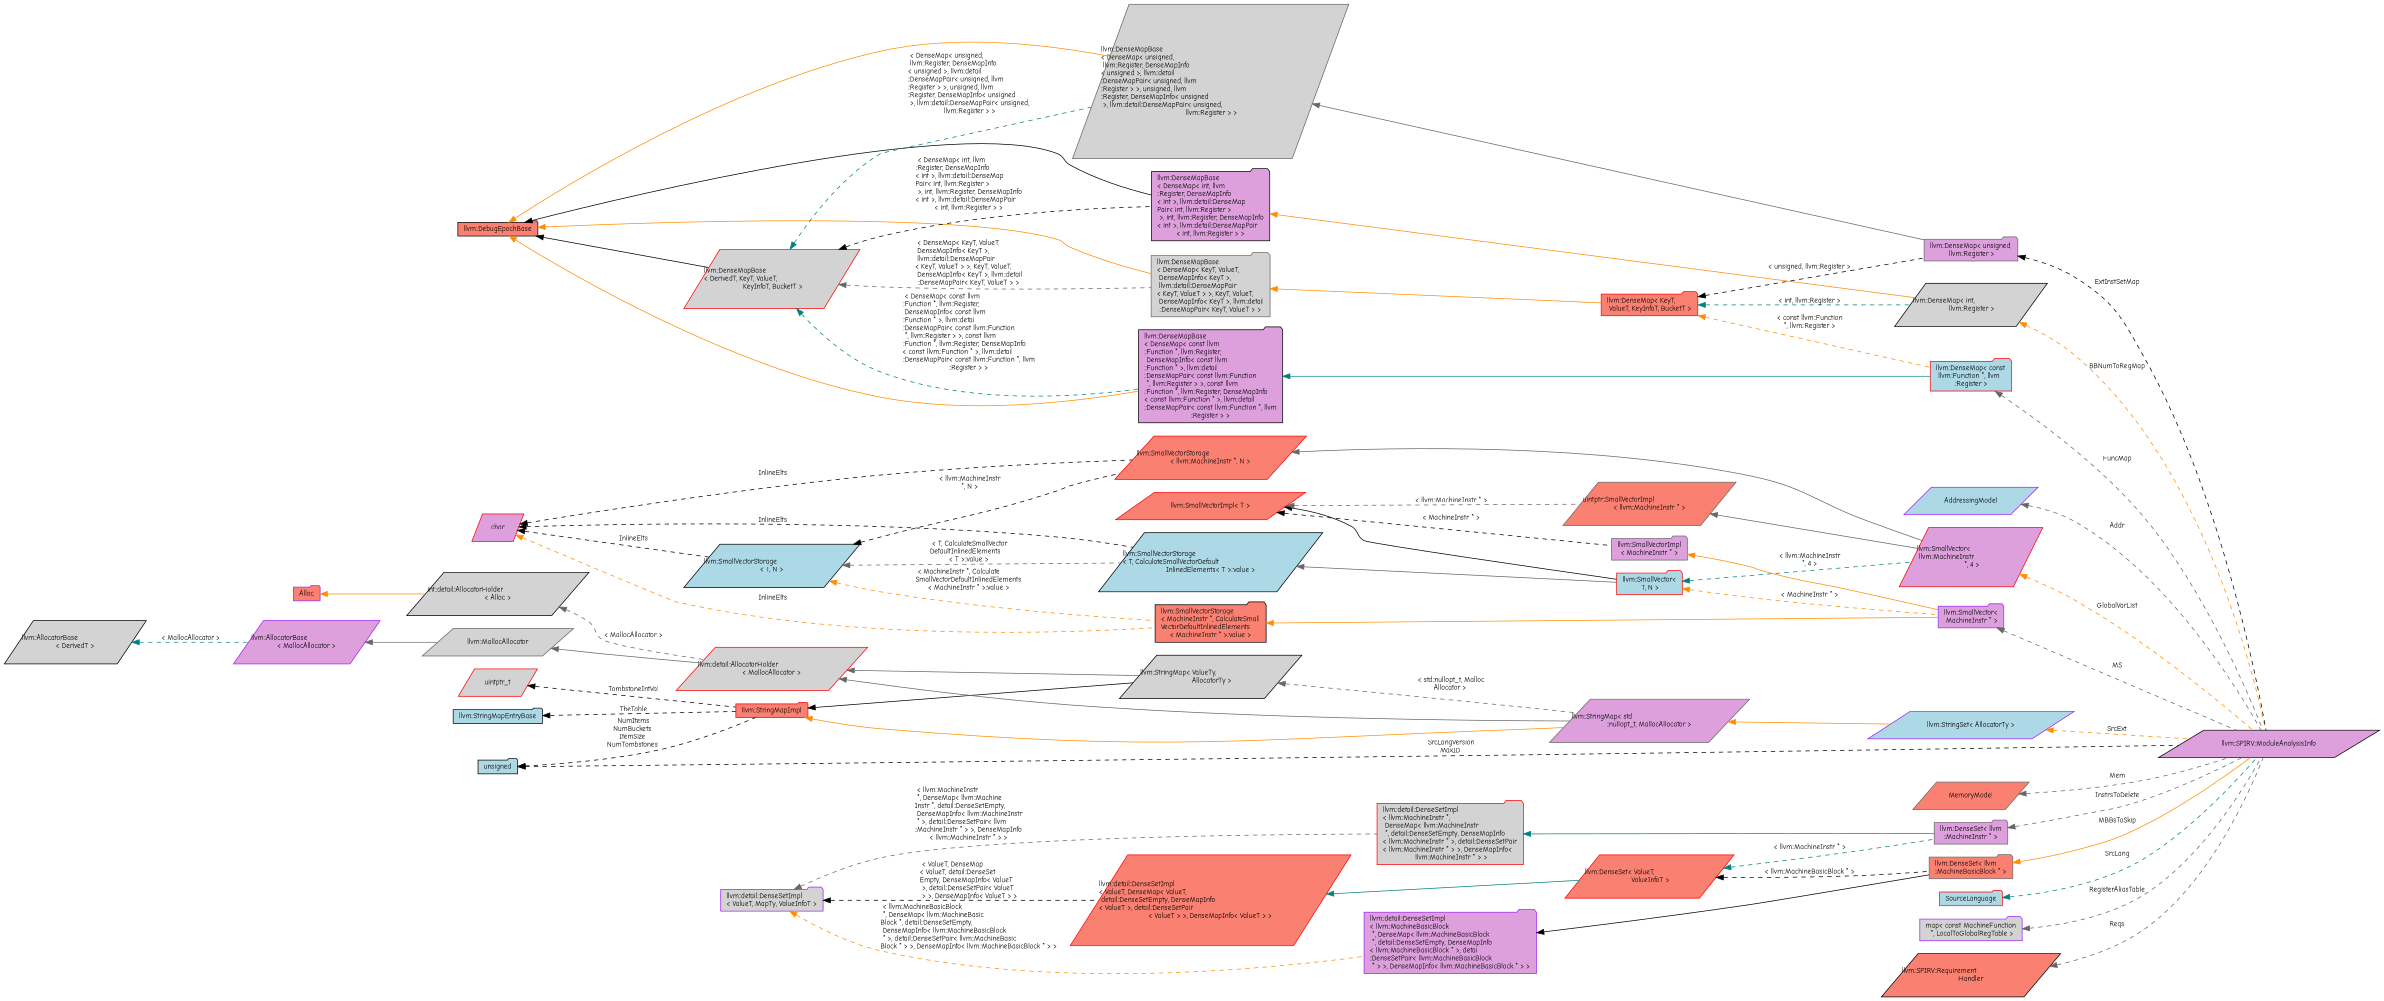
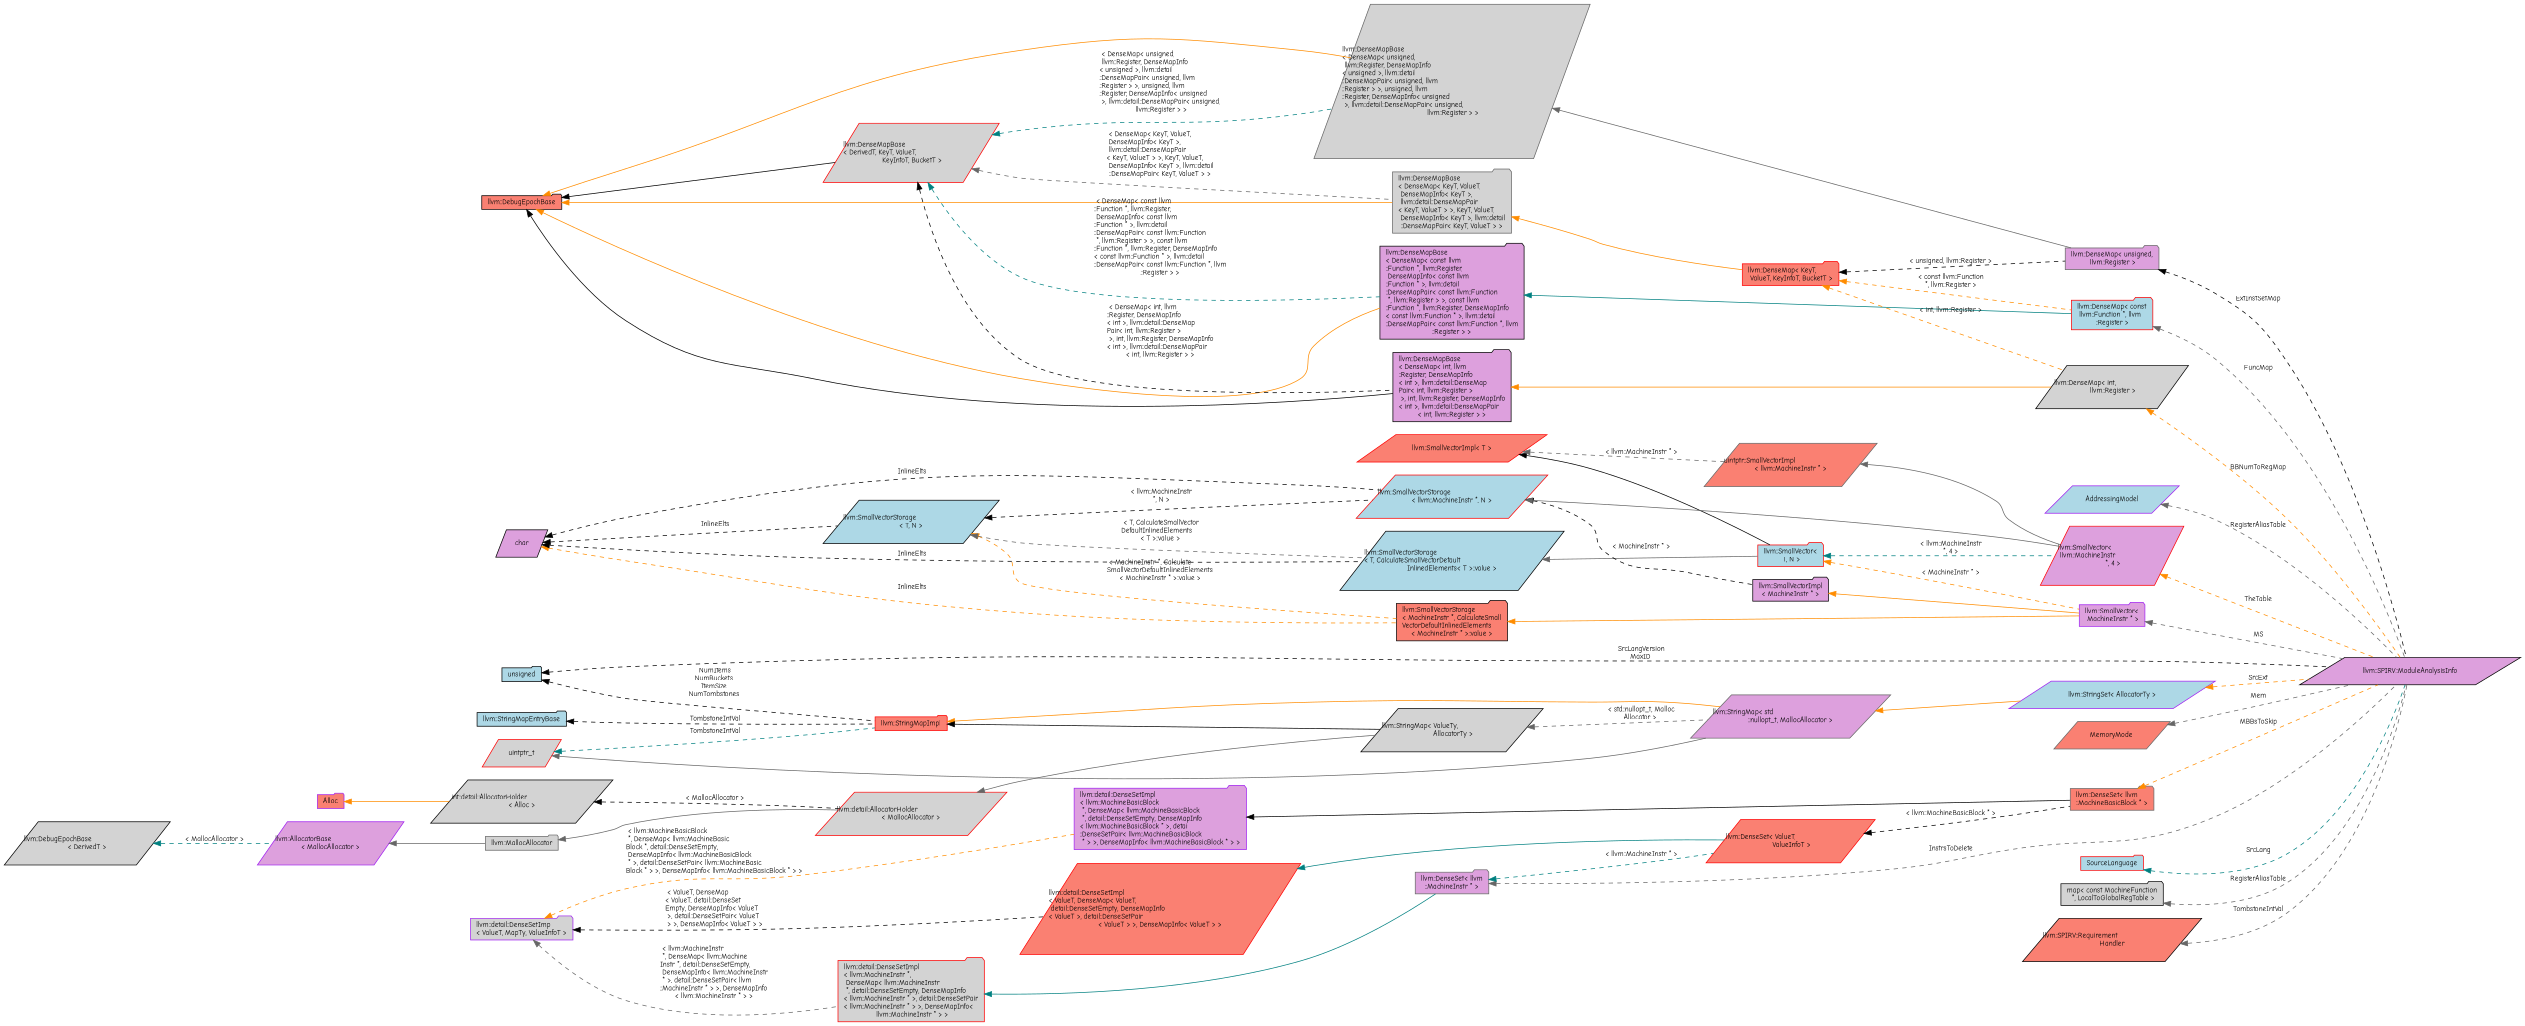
edge "llvm::DenseMap< int, llvm::Register >" -> "llvm::DenseMap< KeyT, ValueT, KeyInfoT, BucketT >": color teal -> darkorange
node "llvm::SmallVectorStorage < llvm::MachineInstr *, N >": fillcolor salmon -> lightblue
edge "llvm::SPIRV::ModuleAnalysisInfo" -> "AddressingModel": label " Addr" -> " RegisterAliasTable"
node "char": color red -> black
edge "llvm::SmallVectorImpl < MachineInstr * >" -> "llvm::SmallVectorImpl< T >": now "llvm::SmallVectorImpl < MachineInstr * >" -> "llvm::SmallVectorStorage < llvm::MachineInstr *, N >"
node "llvm::SmallVectorImpl < MachineInstr * >": color gray40 -> black
edge "llvm::SPIRV::ModuleAnalysisInfo" -> "llvm::SmallVector< llvm::MachineInstr *, 4 >": label " GlobalVarList" -> " TheTable"
node "llvm::AllocatorBase < DerivedT >": label "llvm::AllocatorBase < DerivedT >" -> "llvm::DebugEpochBase < DerivedT >"
node "llvm::MallocAllocator": shape parallelogram -> folder
edge "llvm::detail::AllocatorHolder < MallocAllocator >" -> "int::detail::AllocatorHolder < Alloc >": color gray40 -> black
edge "llvm::StringMapImpl" -> "uintptr_t": color black -> teal
edge "llvm::StringMapImpl" -> "llvm::StringMapEntryBase": label " TheTable" -> " TombstoneIntVal"
edge "llvm::StringMap< std ::nullopt_t, MallocAllocator >" -> "llvm::detail::AllocatorHolder < MallocAllocator >": now "llvm::StringMap< std ::nullopt_t, MallocAllocator >" -> "uintptr_t"
edge "llvm::SPIRV::ModuleAnalysisInfo" -> "llvm::DenseSet< llvm ::MachineBasicBlock * >": style solid -> dashed
edge "llvm::DenseSet< llvm ::MachineInstr * >" -> "llvm::DenseSet< ValueT, ValueInfoT >": reversed
edge "llvm::SPIRV::ModuleAnalysisInfo" -> "llvm::SPIRV::Requirement Handler": label " Reqs" -> " TombstoneIntVal"
node "map< const MachineFunction *, LocalToGlobalRegTable >": color purple -> black
